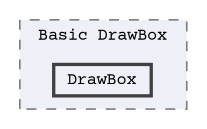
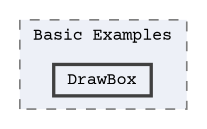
cluster "Basic DrawBox": label "Basic DrawBox" -> "Basic Examples"
